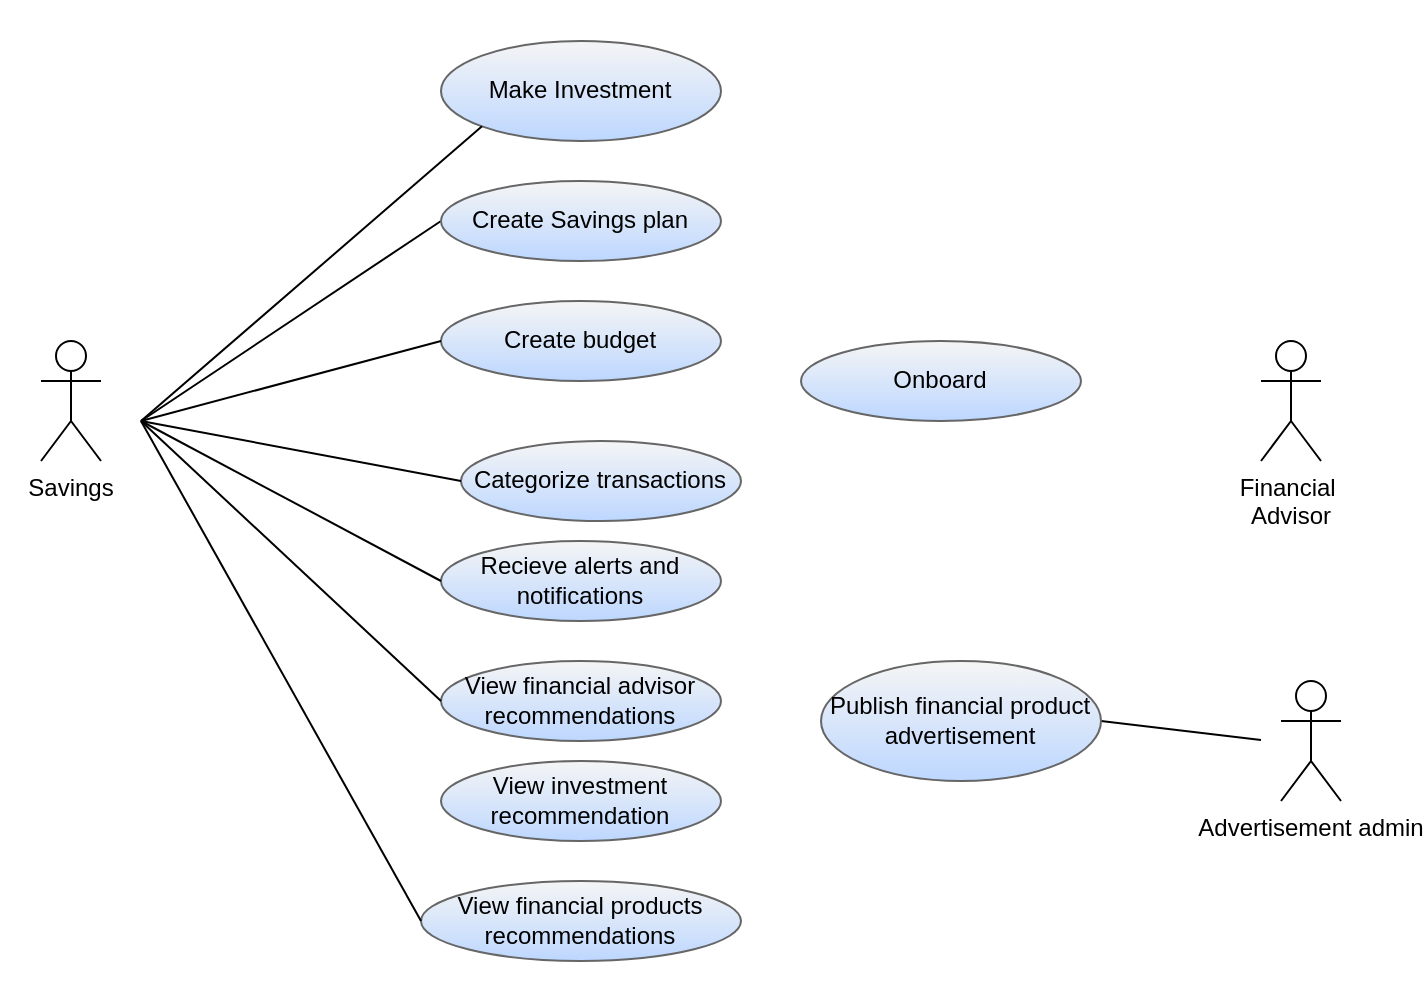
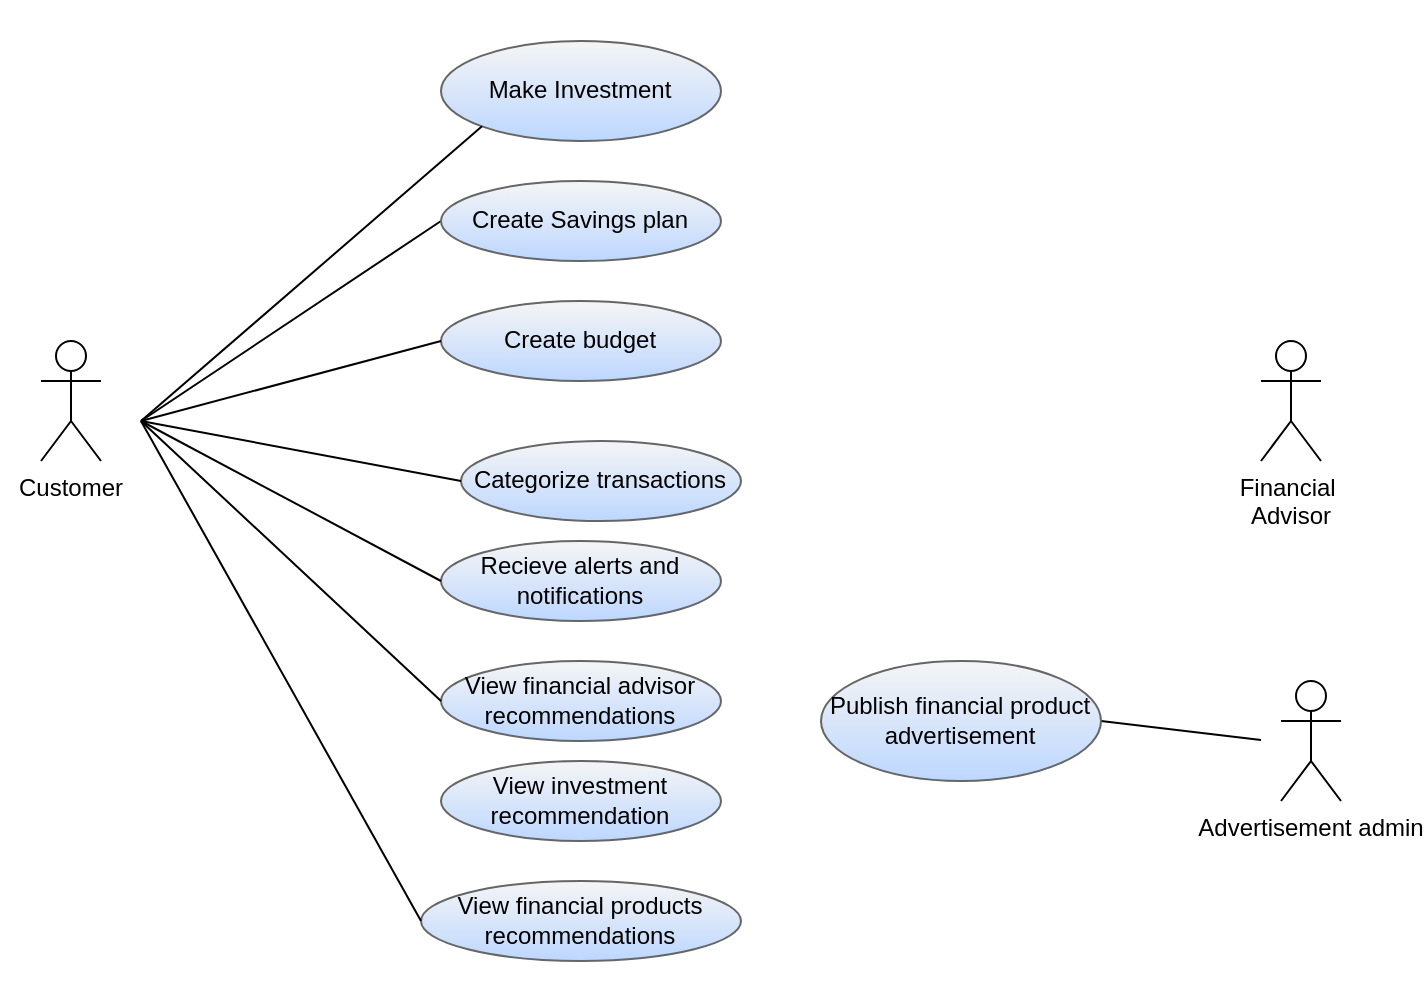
node "Onboard": removed
node "Savings": label "Savings" -> "Customer"
